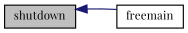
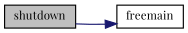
edge "freemain" -> "shutdown": reversed
